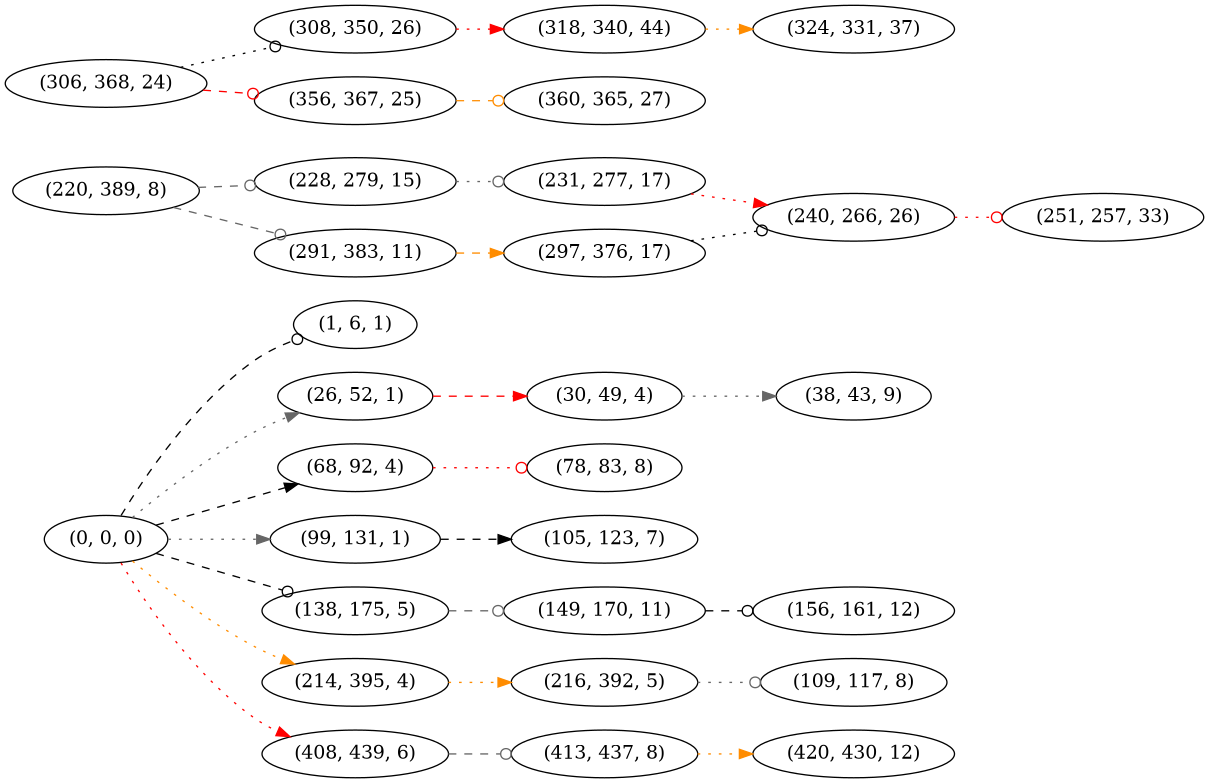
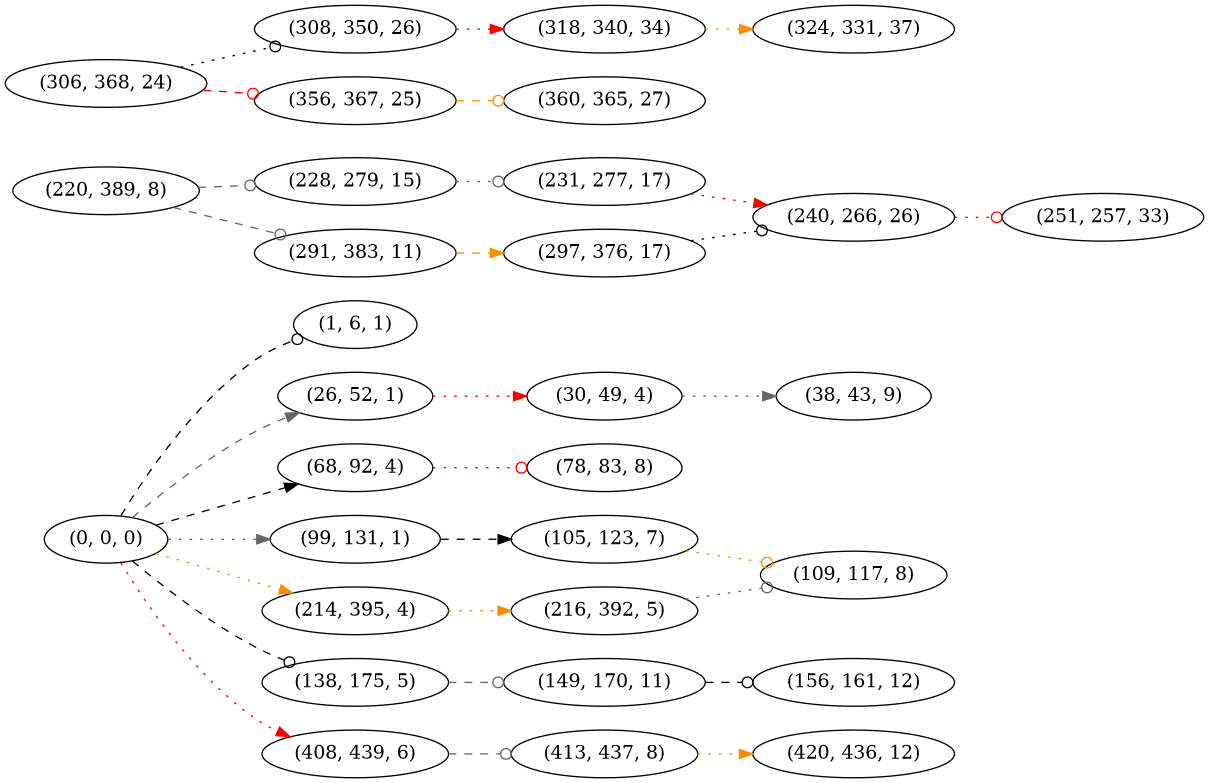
node "(318, 340, 44)": label "(318, 340, 44)" -> "(318, 340, 34)"
edge "(26, 52, 1)" -> "(30, 49, 4)": style dashed -> dotted
edge "(0, 0, 0)" -> "(26, 52, 1)": style dotted -> dashed
edge "(105, 123, 7)" -> "(109, 117, 8)": added
node "(420, 430, 12)": label "(420, 430, 12)" -> "(420, 436, 12)"
